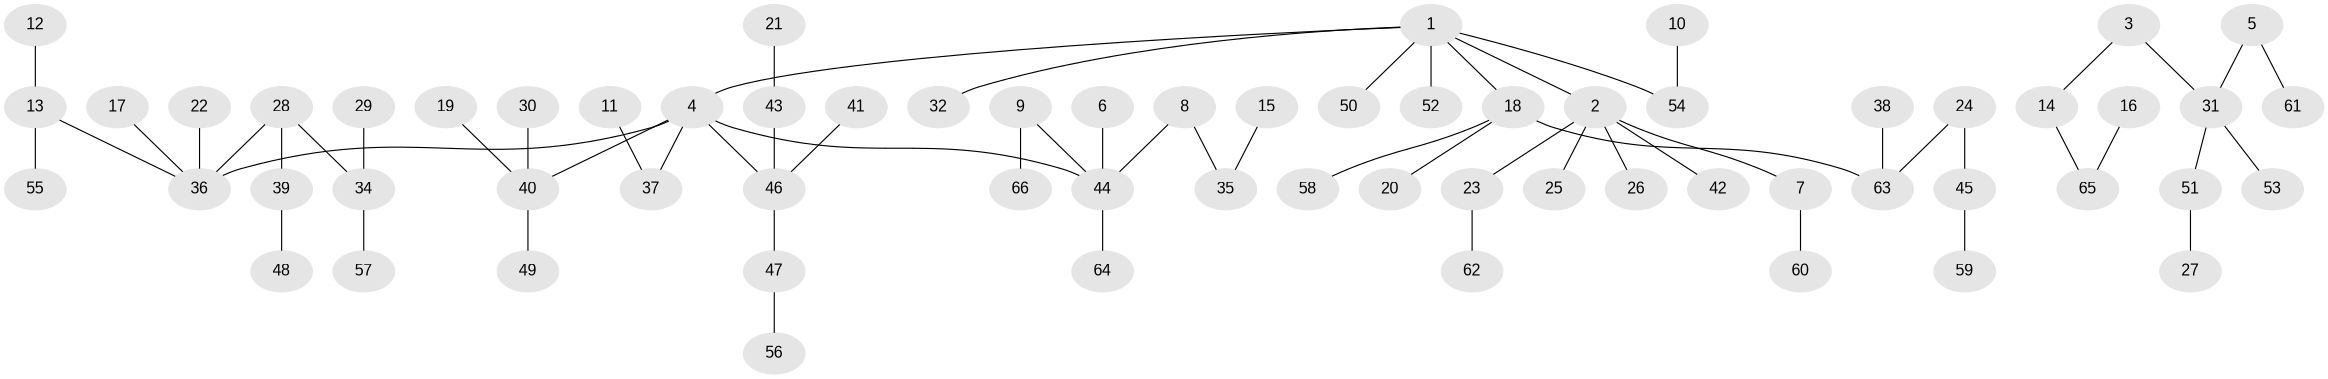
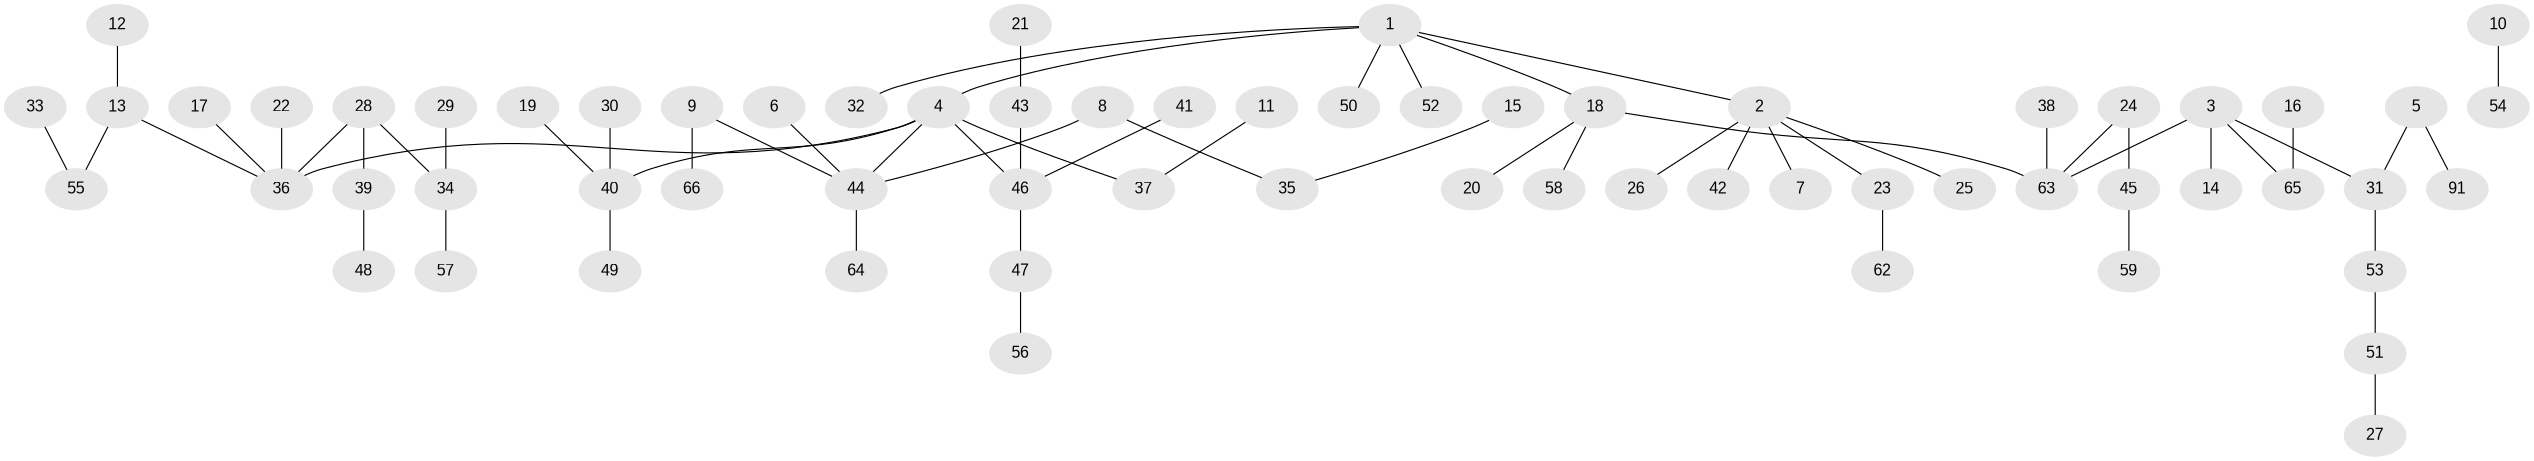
edge "1" -- "54": removed
node "33": added
node "61": label "61" -> "91"
edge "3" -- "63": added
edge "14" -- "65": now "3" -- "65"
edge "31" -- "51": now "53" -- "51"
node "60": removed
